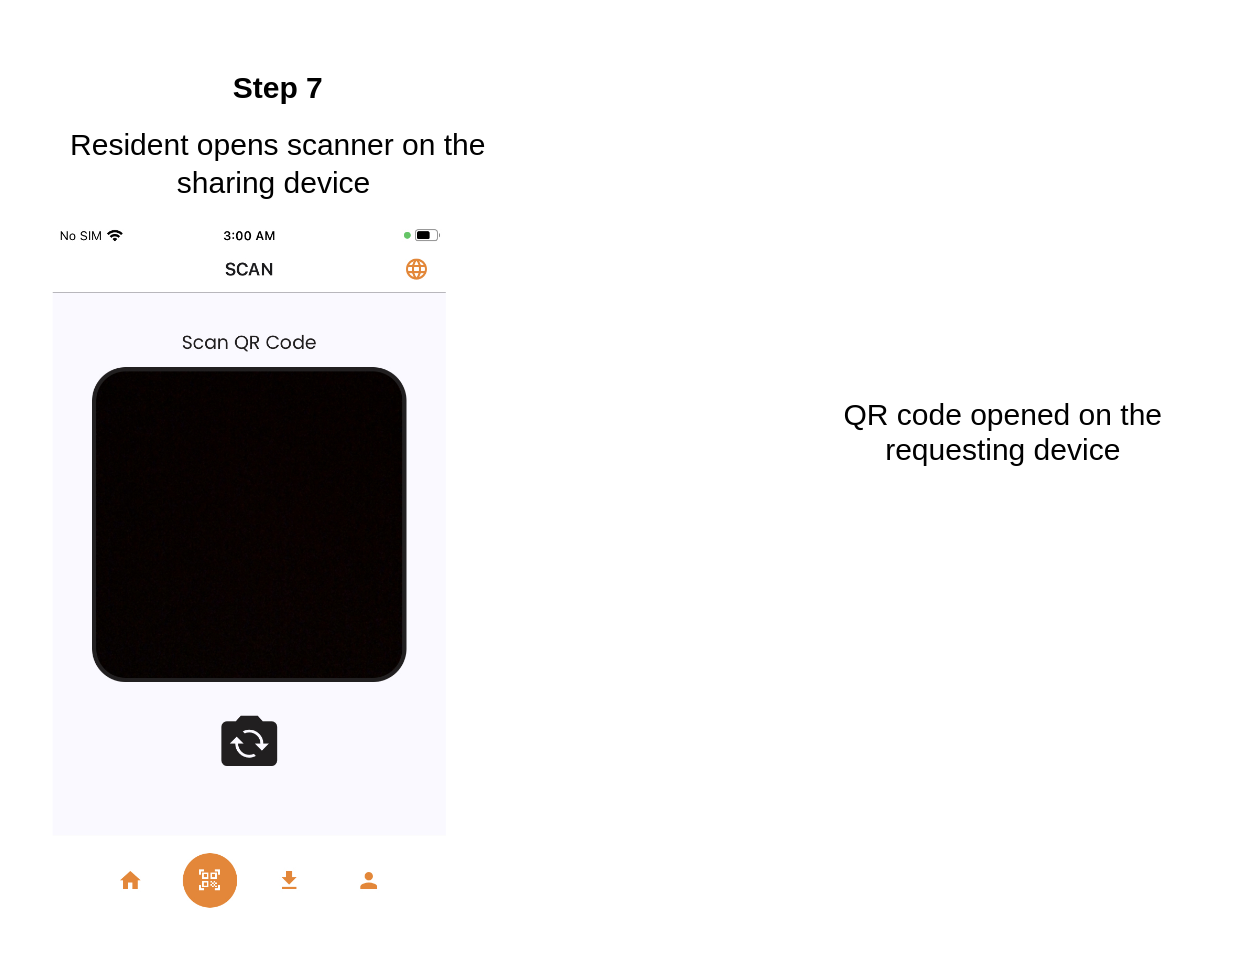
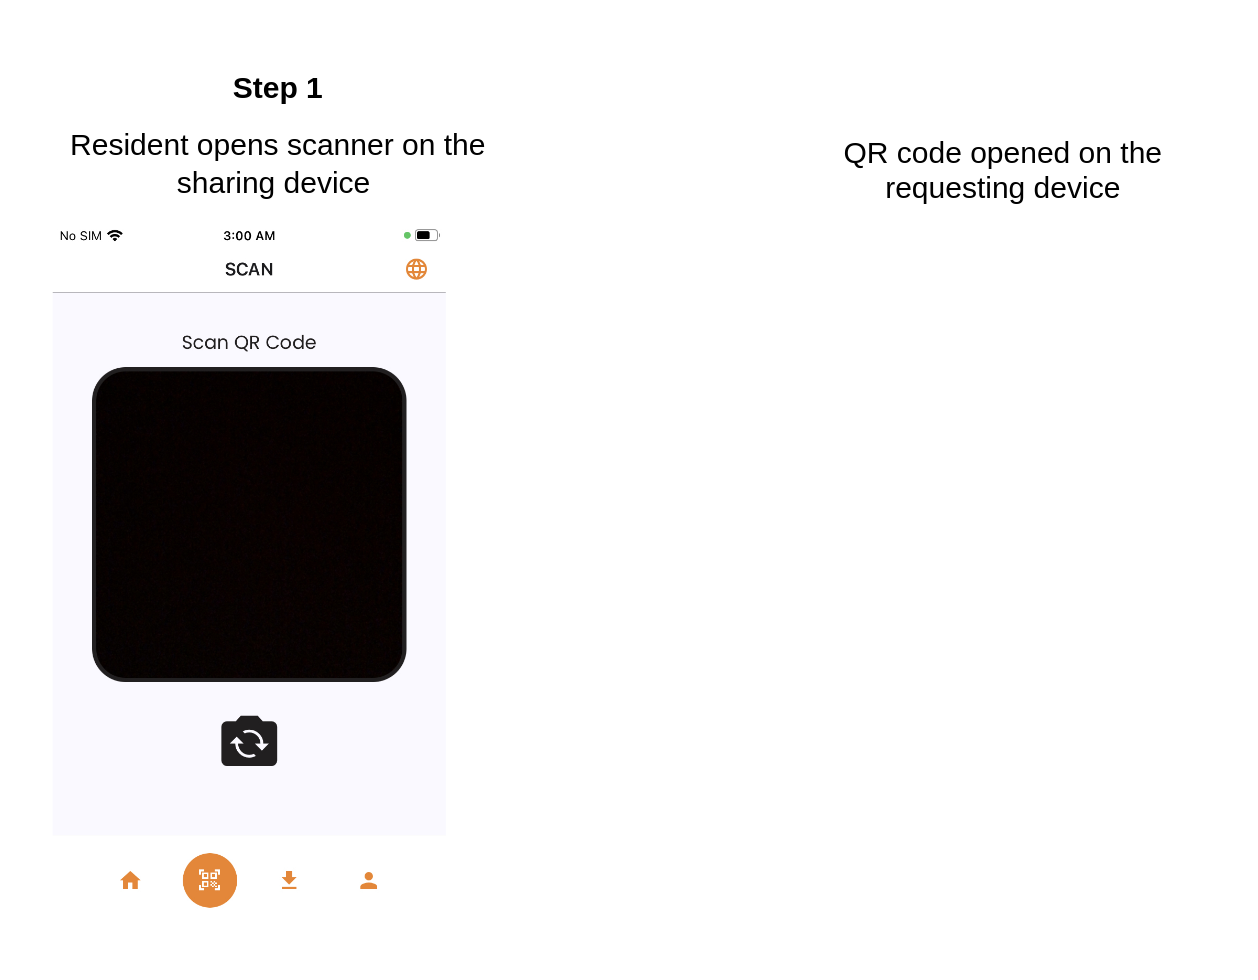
node "Step 7": label "Step 7" -> "Step 1"
node "QR code opened on the requesting device": moved (1004, 451) -> (1004, 189)
